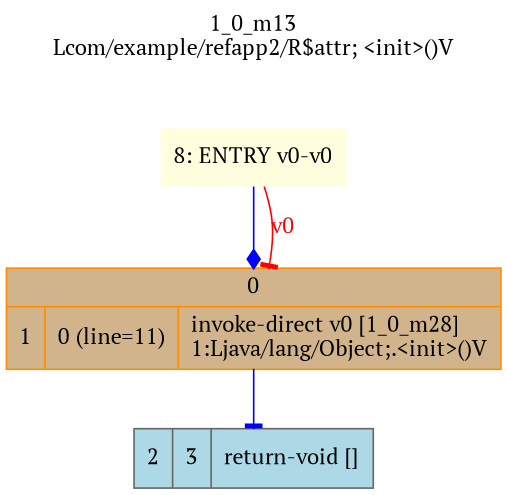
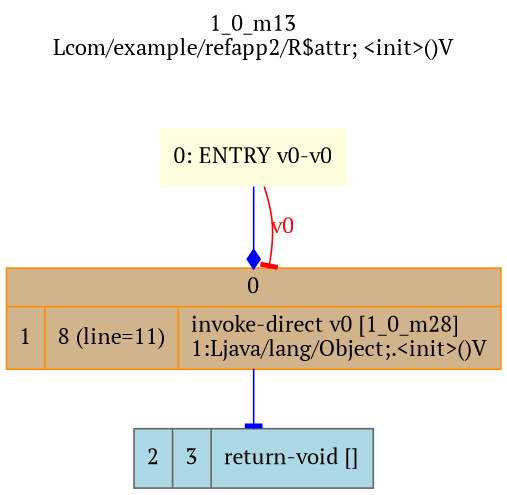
node "8: ENTRY v0-v0": label "8: ENTRY v0-v0" -> "0: ENTRY v0-v0"
node "0": text "0 (line=11)" -> "8 (line=11)"
